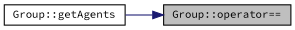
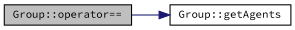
edge "Group::getAgents" -> "Group::operator==": reversed
